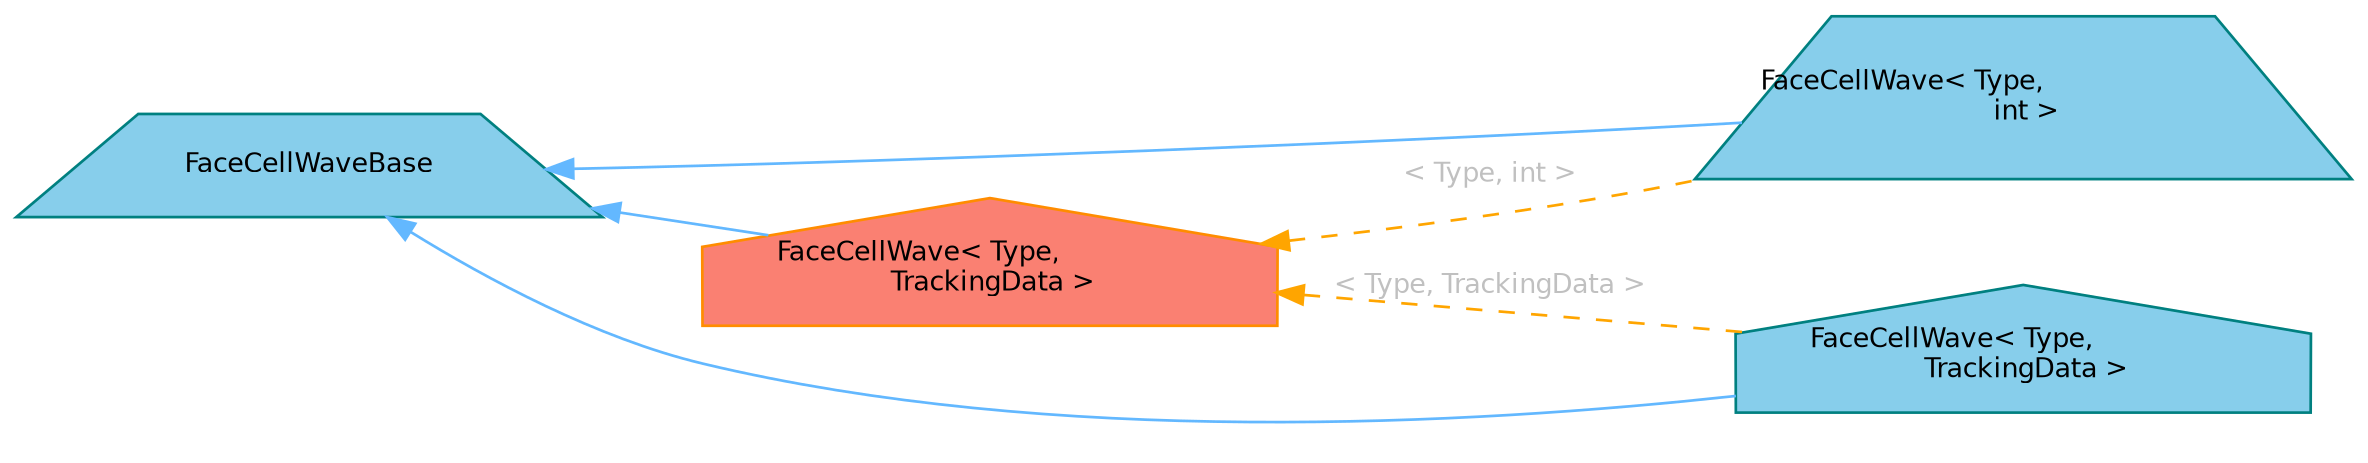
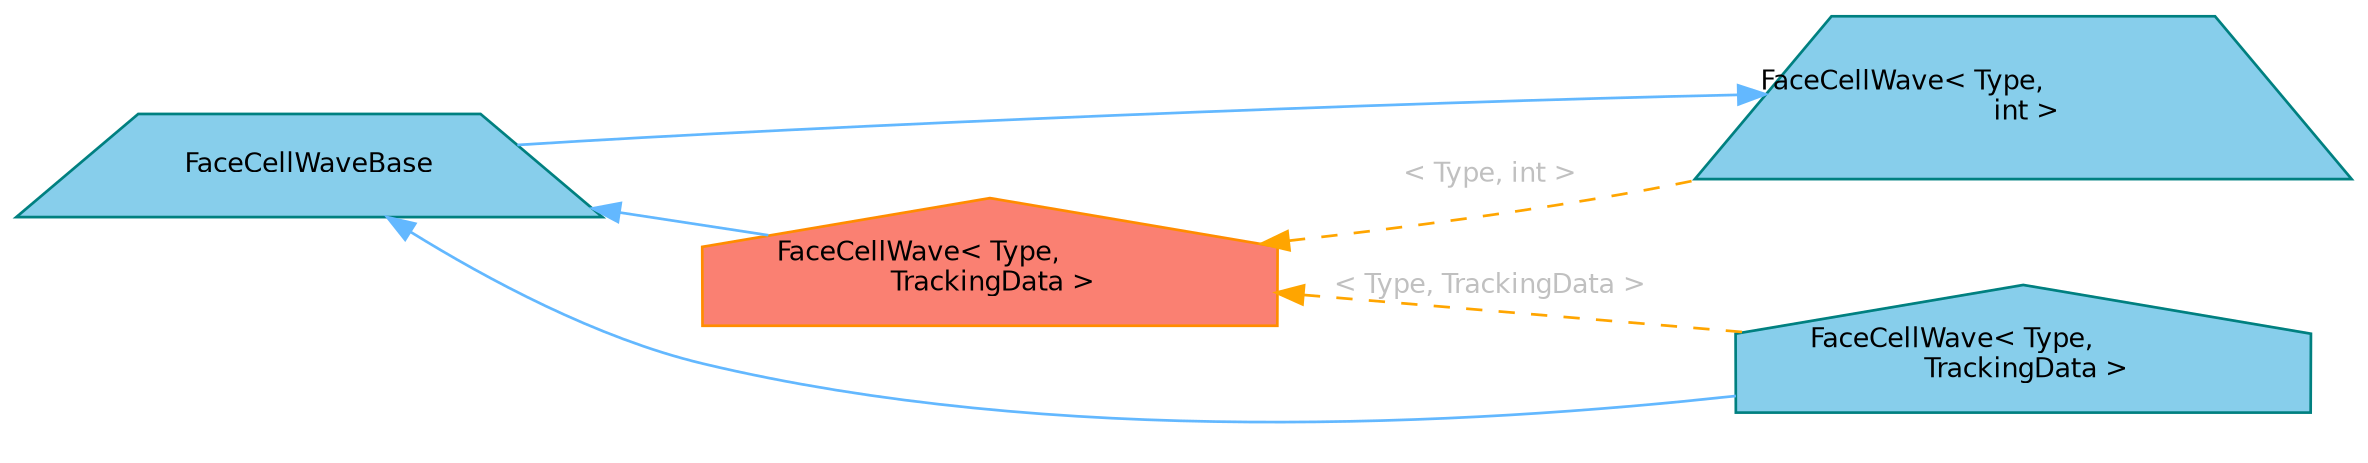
edge "FaceCellWave< Type, int >" -> "FaceCellWaveBase": reversed
